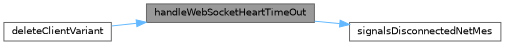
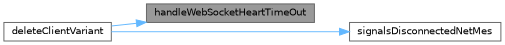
edge "handleWebSocketHeartTimeOut" -> "signalsDisconnectedNetMes": now "deleteClientVariant" -> "signalsDisconnectedNetMes"
